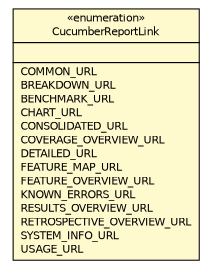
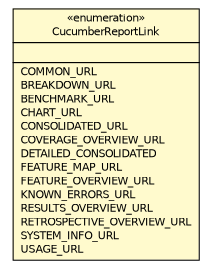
node "CucumberReportLink": text "DETAILED_URL" -> "DETAILED_CONSOLIDATED"
